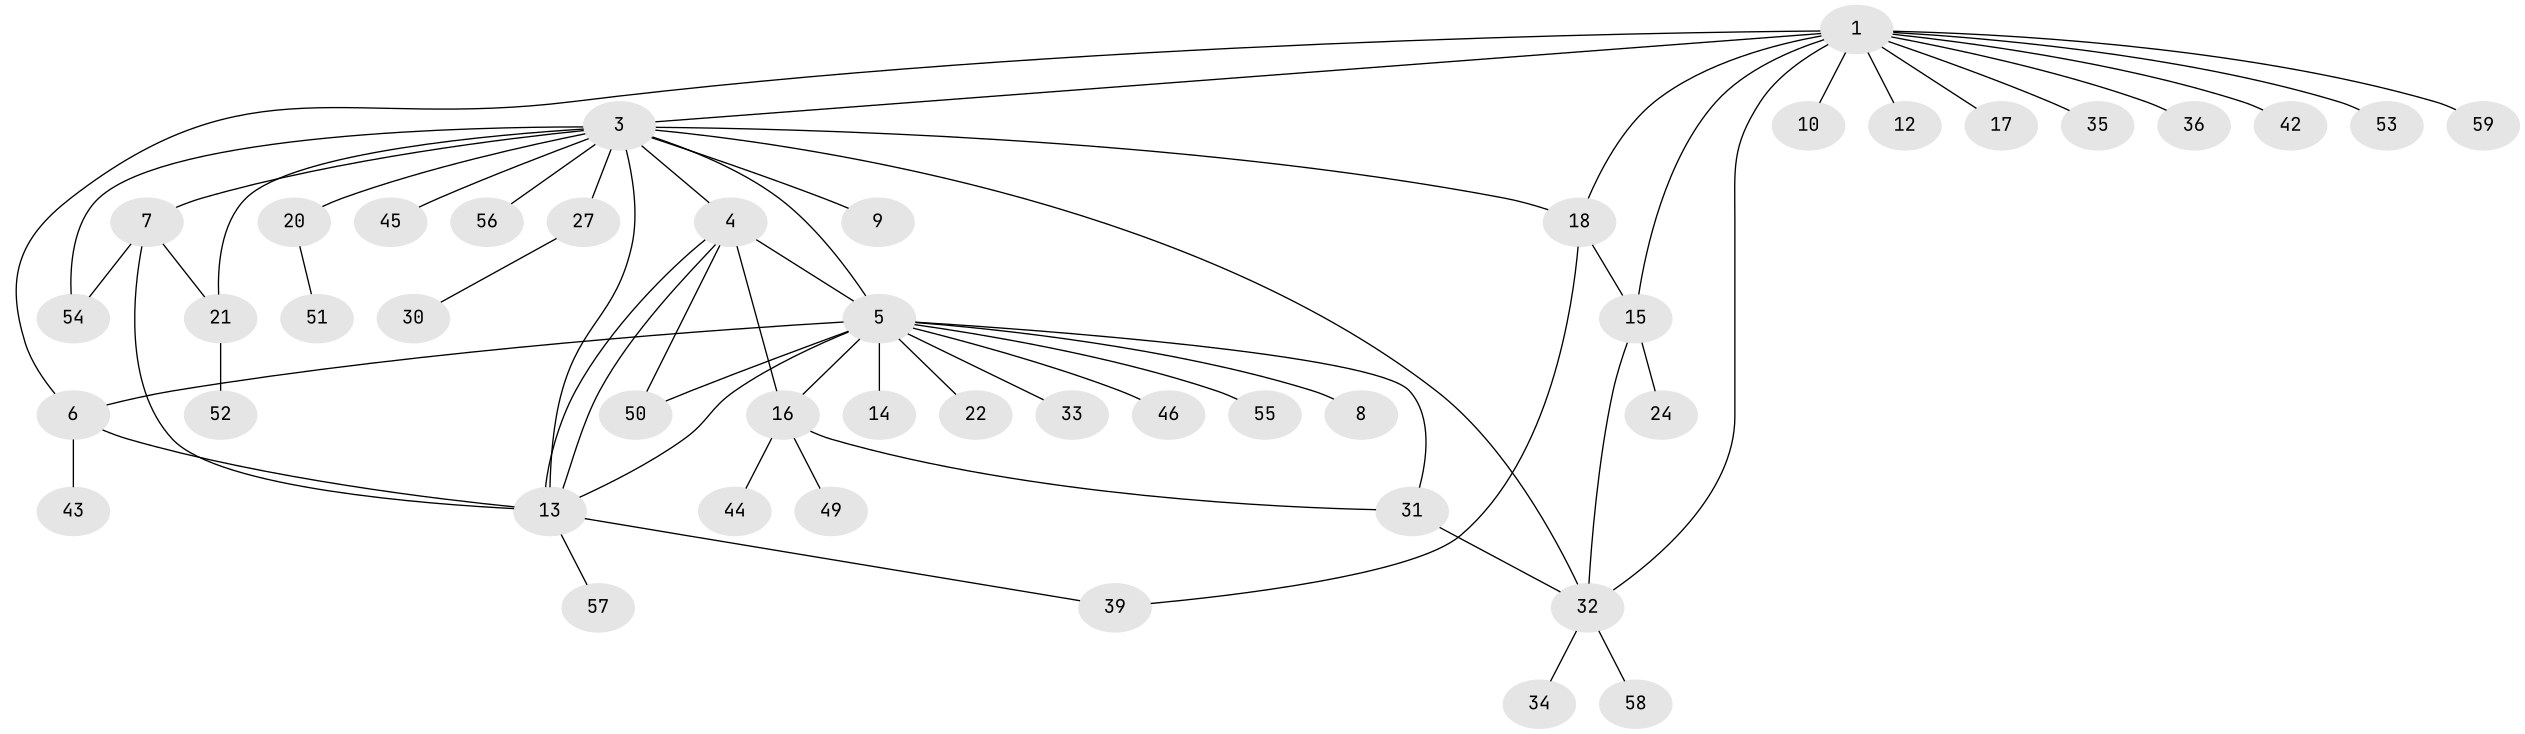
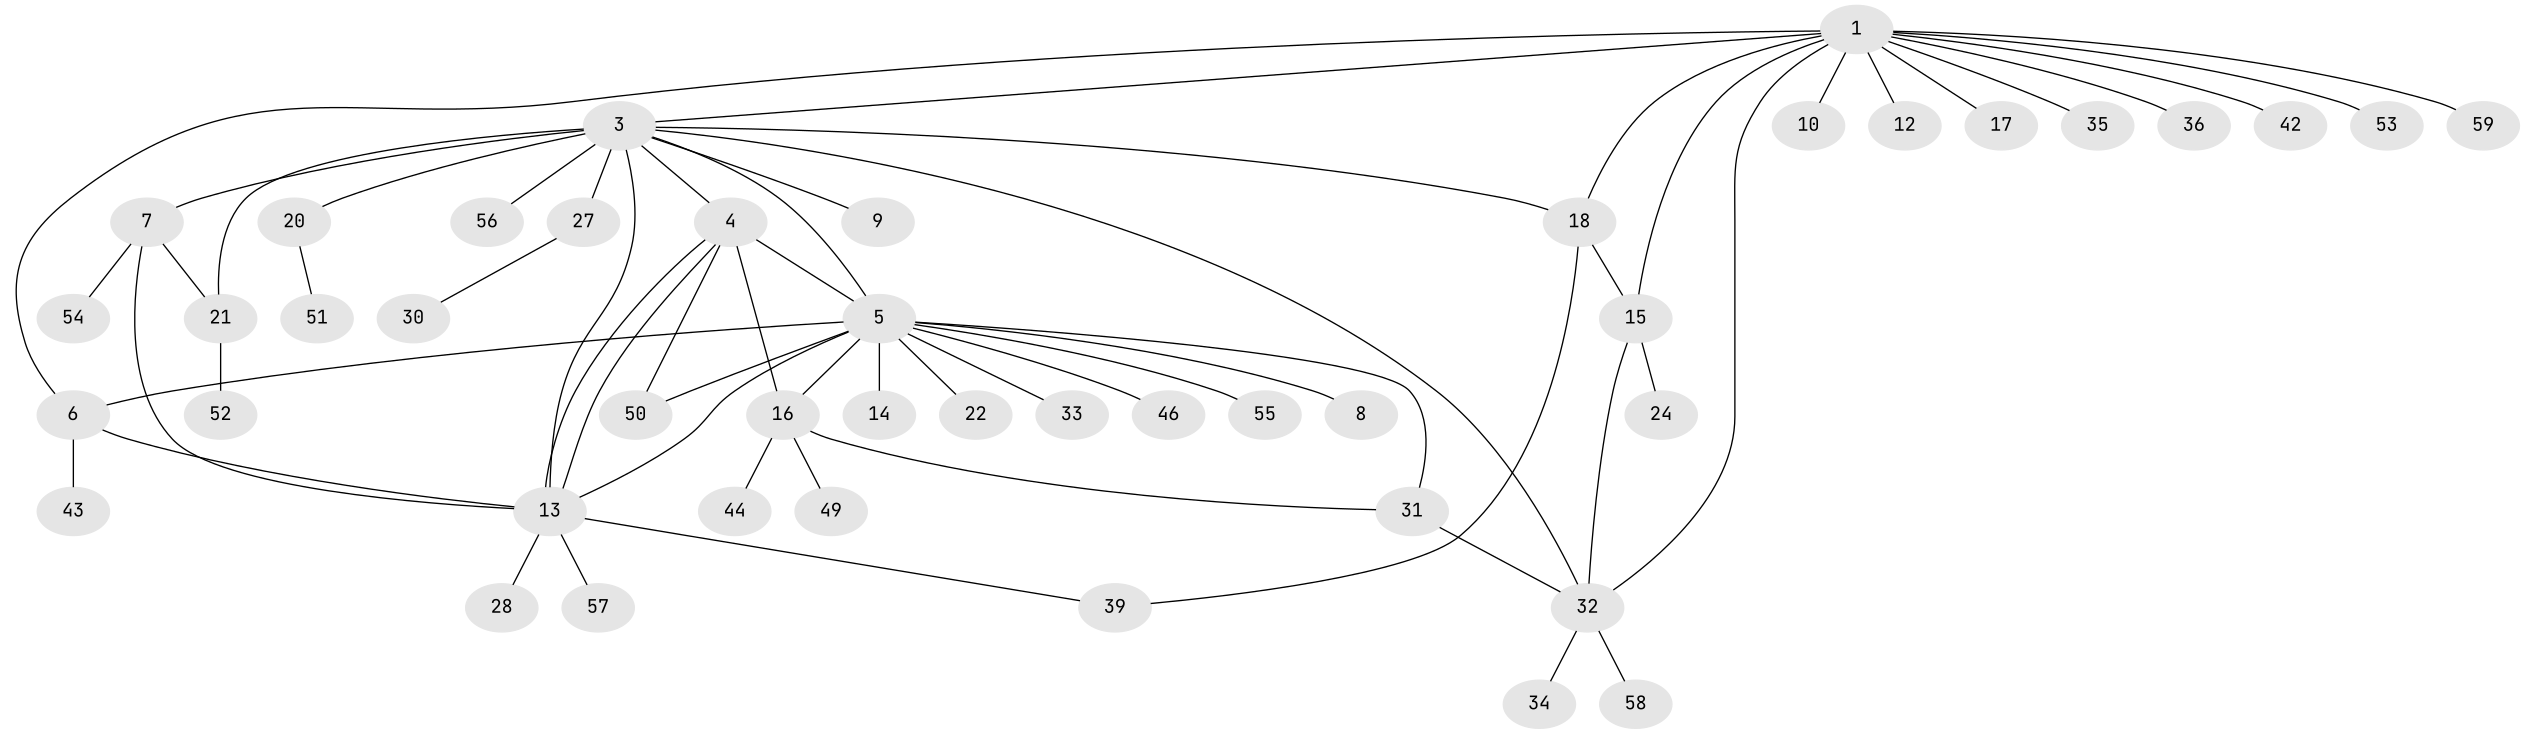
edge "3" -- "54": removed
node "45": removed
node "28": added
